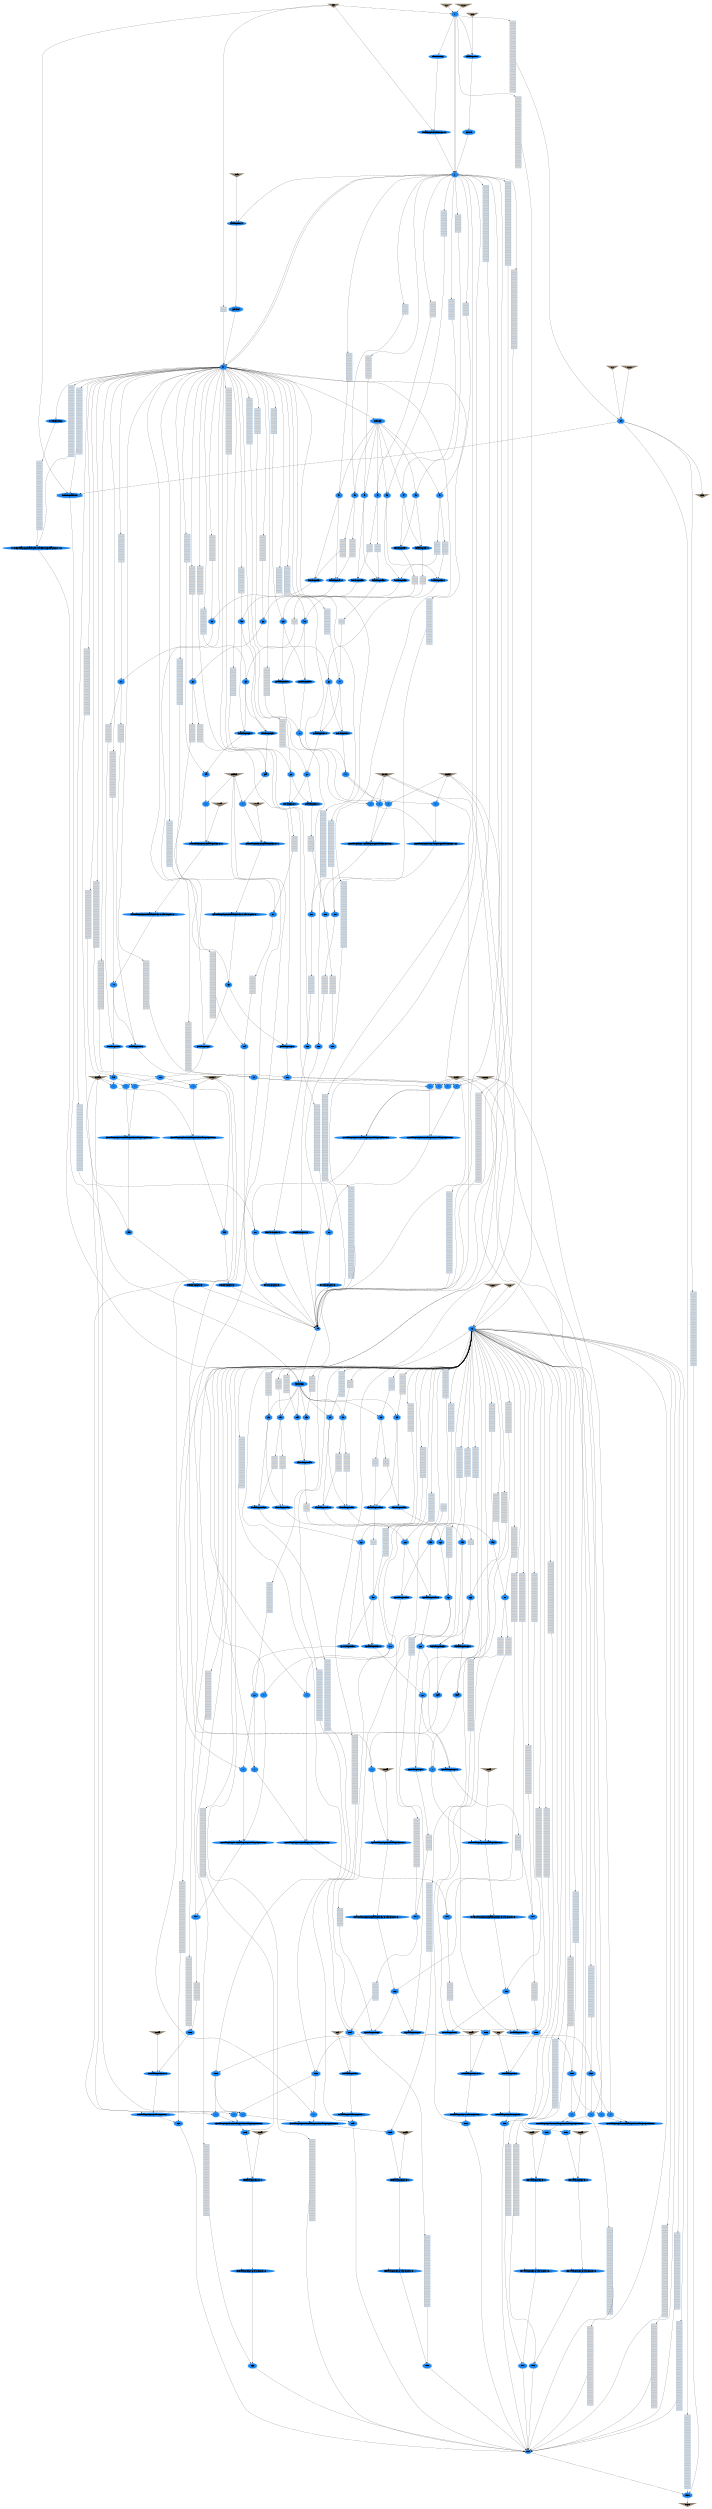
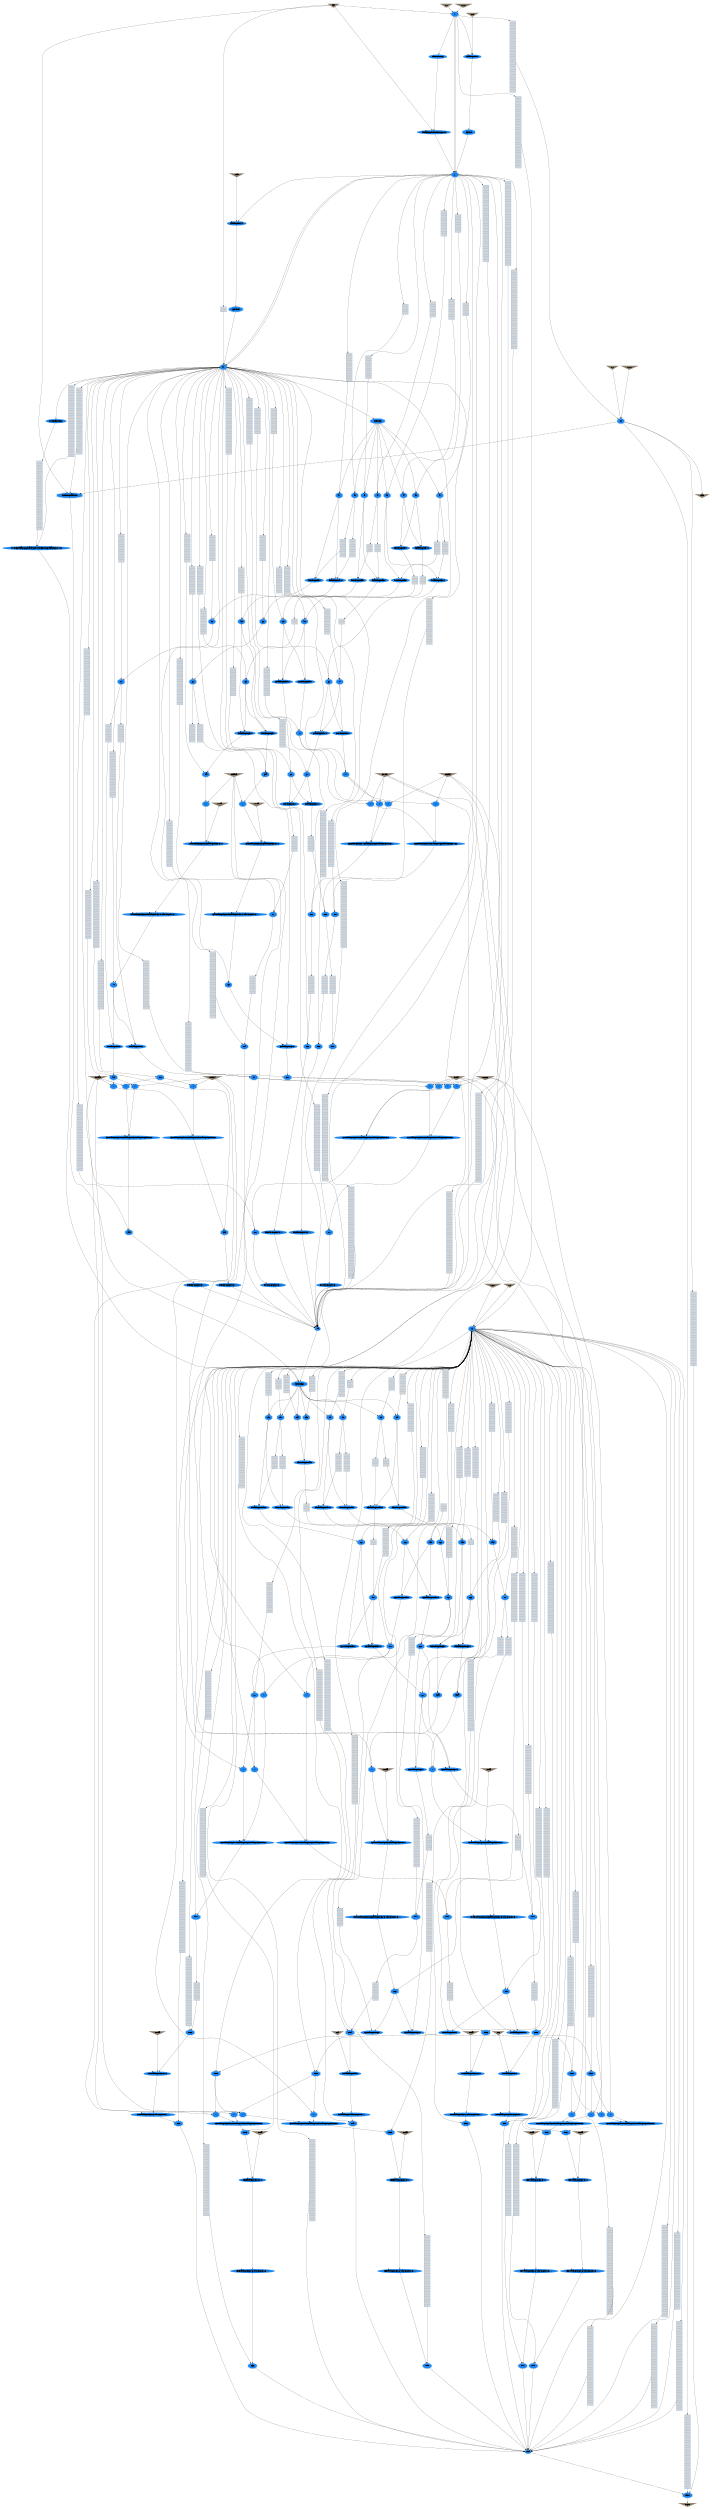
node "q1_sub_op_s_q0:-": removed
